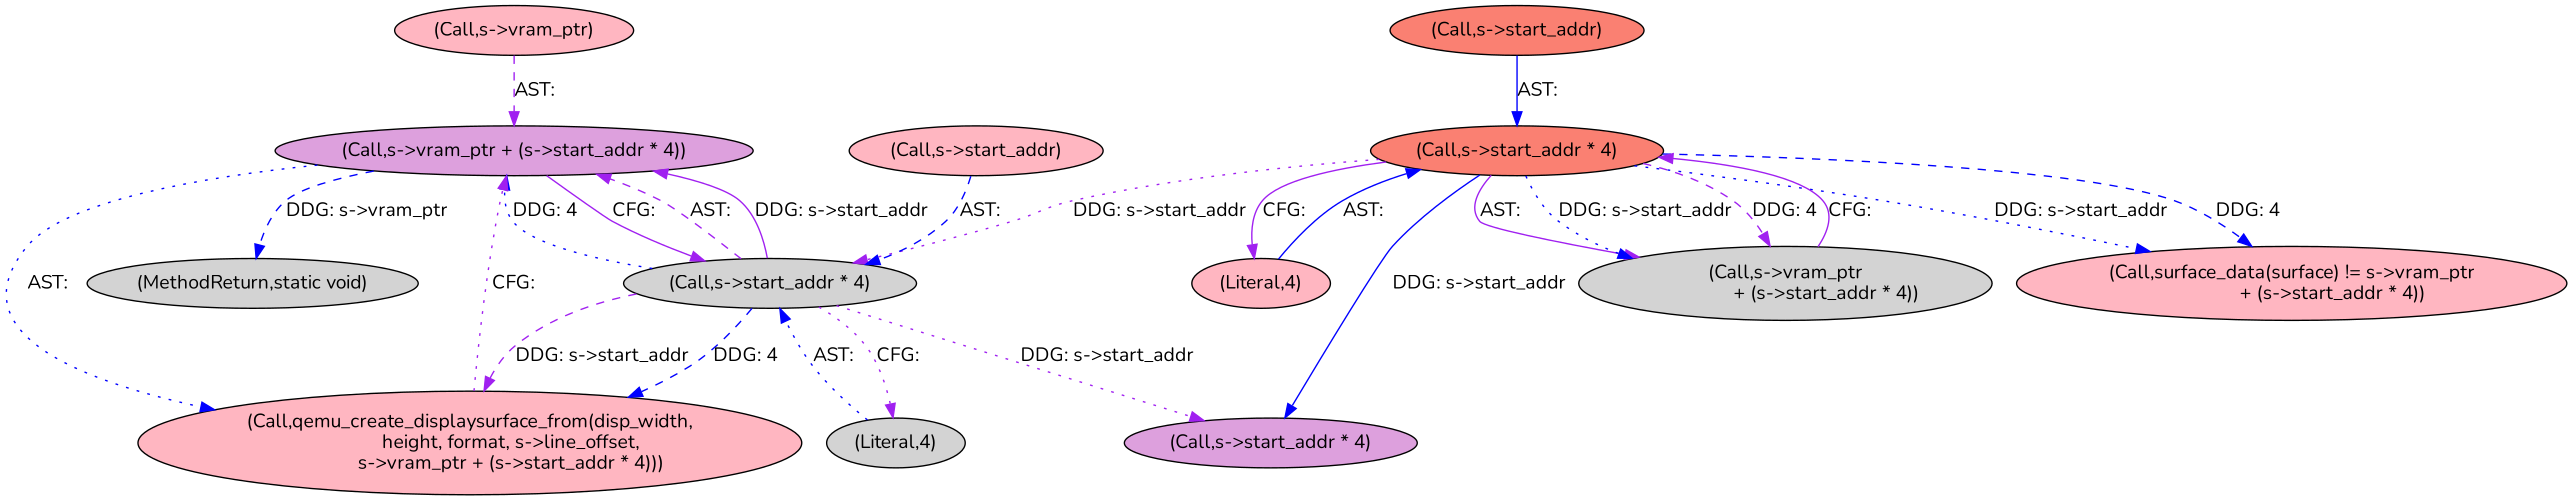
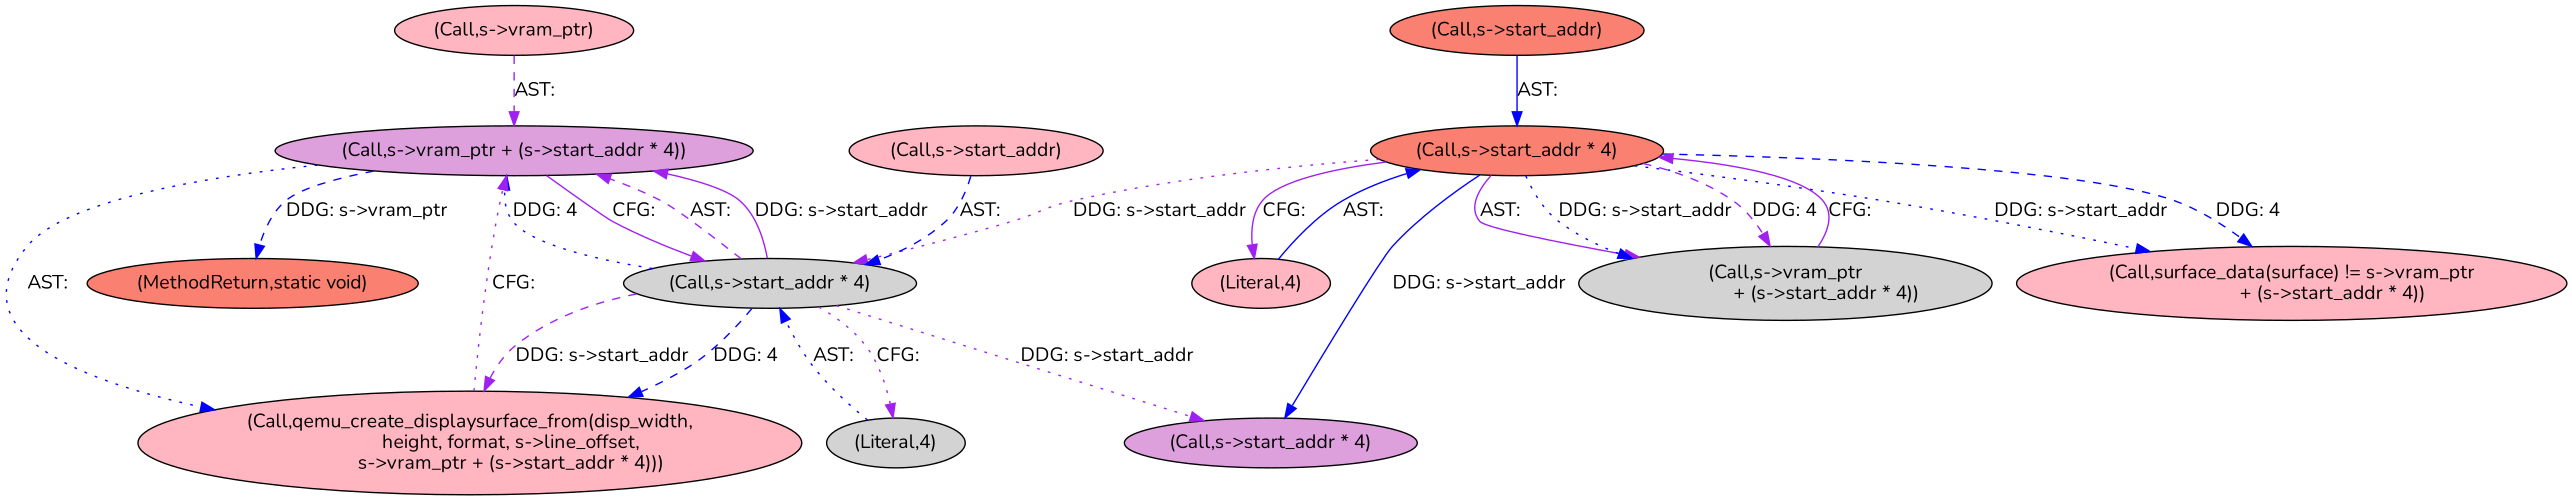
node "(MethodReturn,static void)": fillcolor lightgrey -> salmon
